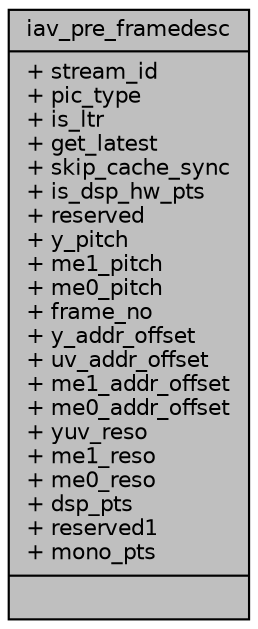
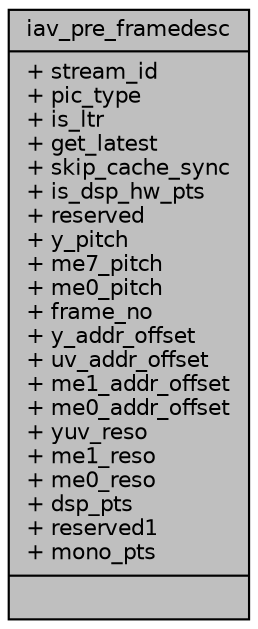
node "iav_pre_framedesc": text "+ me1_pitch" -> "+ me7_pitch"
